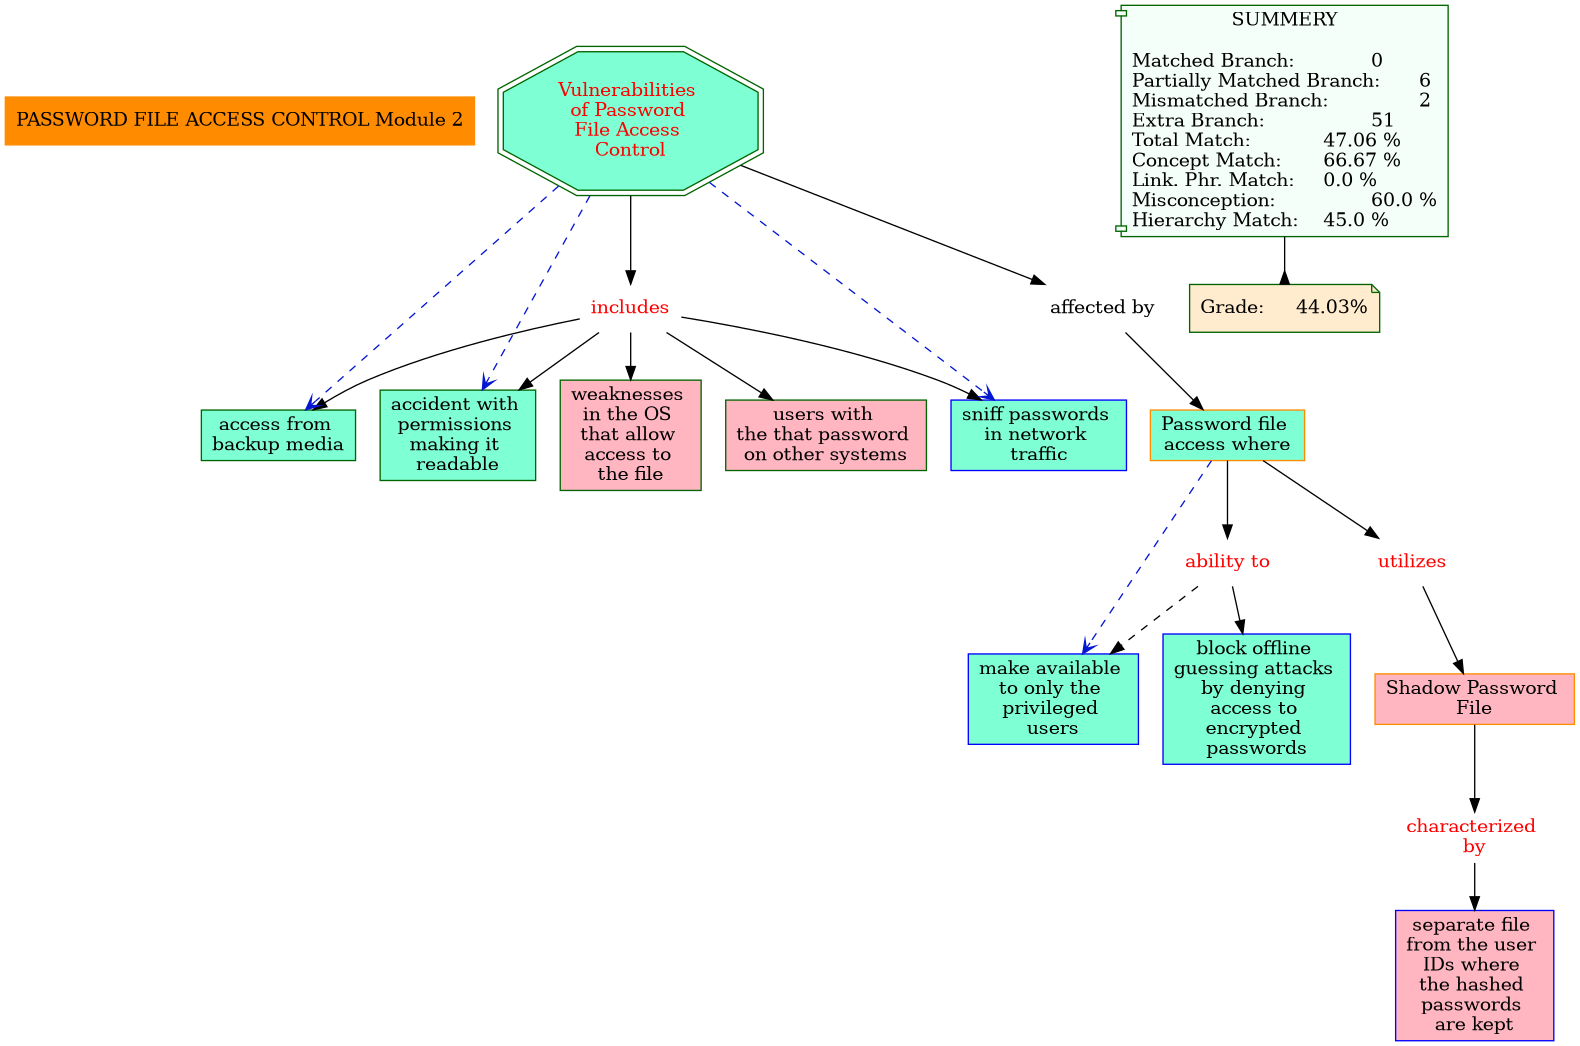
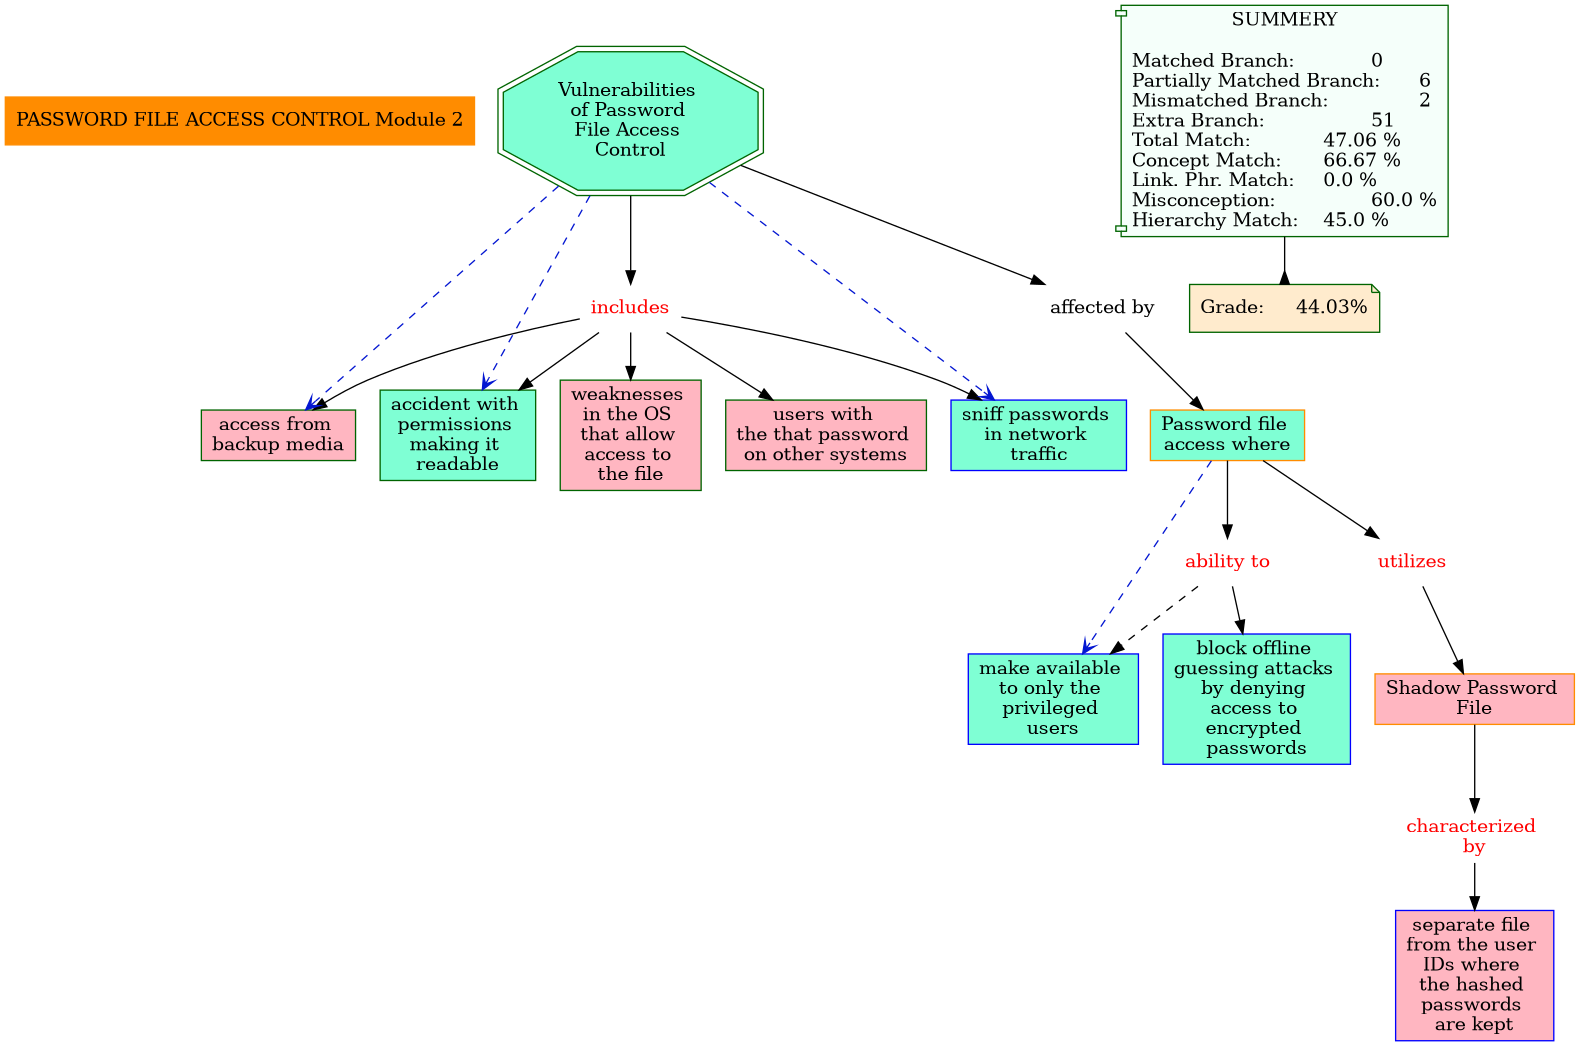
node "Vulnerabilities of Password File Access Control": fontcolor red -> black
node "access from backup media": fillcolor aquamarine -> #ffb6c1
